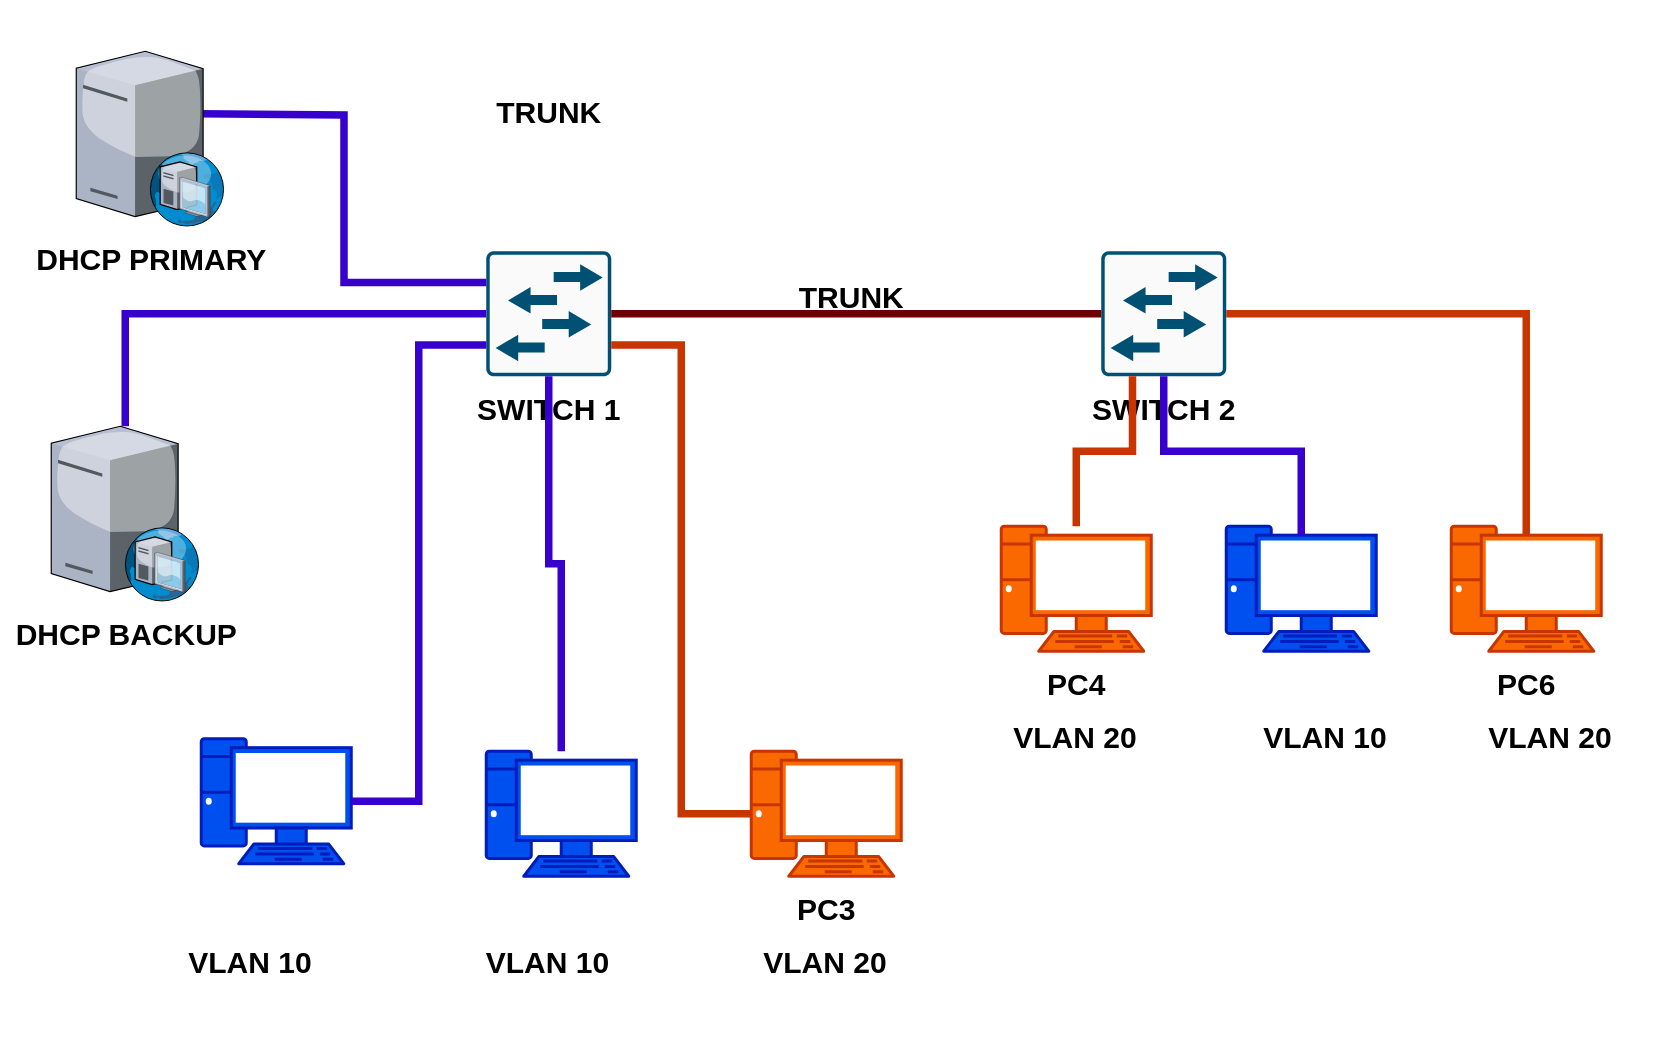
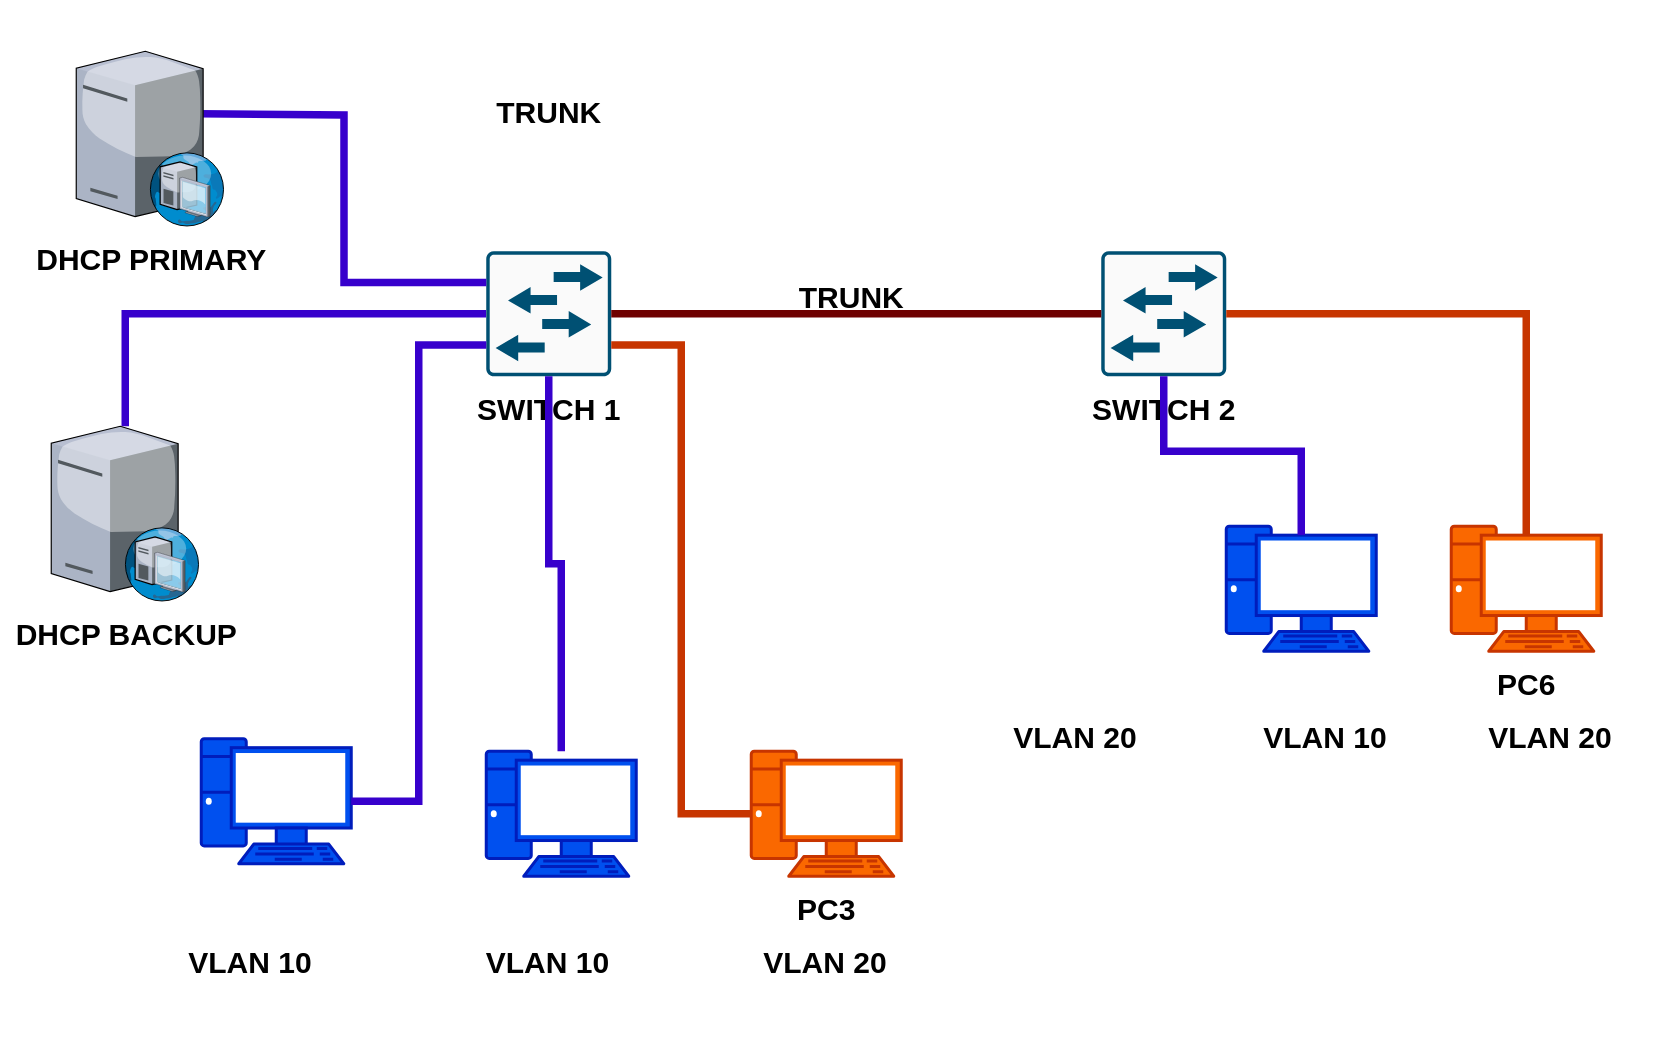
edge "SWITCH 2" -- "PC4": removed
node "PC4": removed
